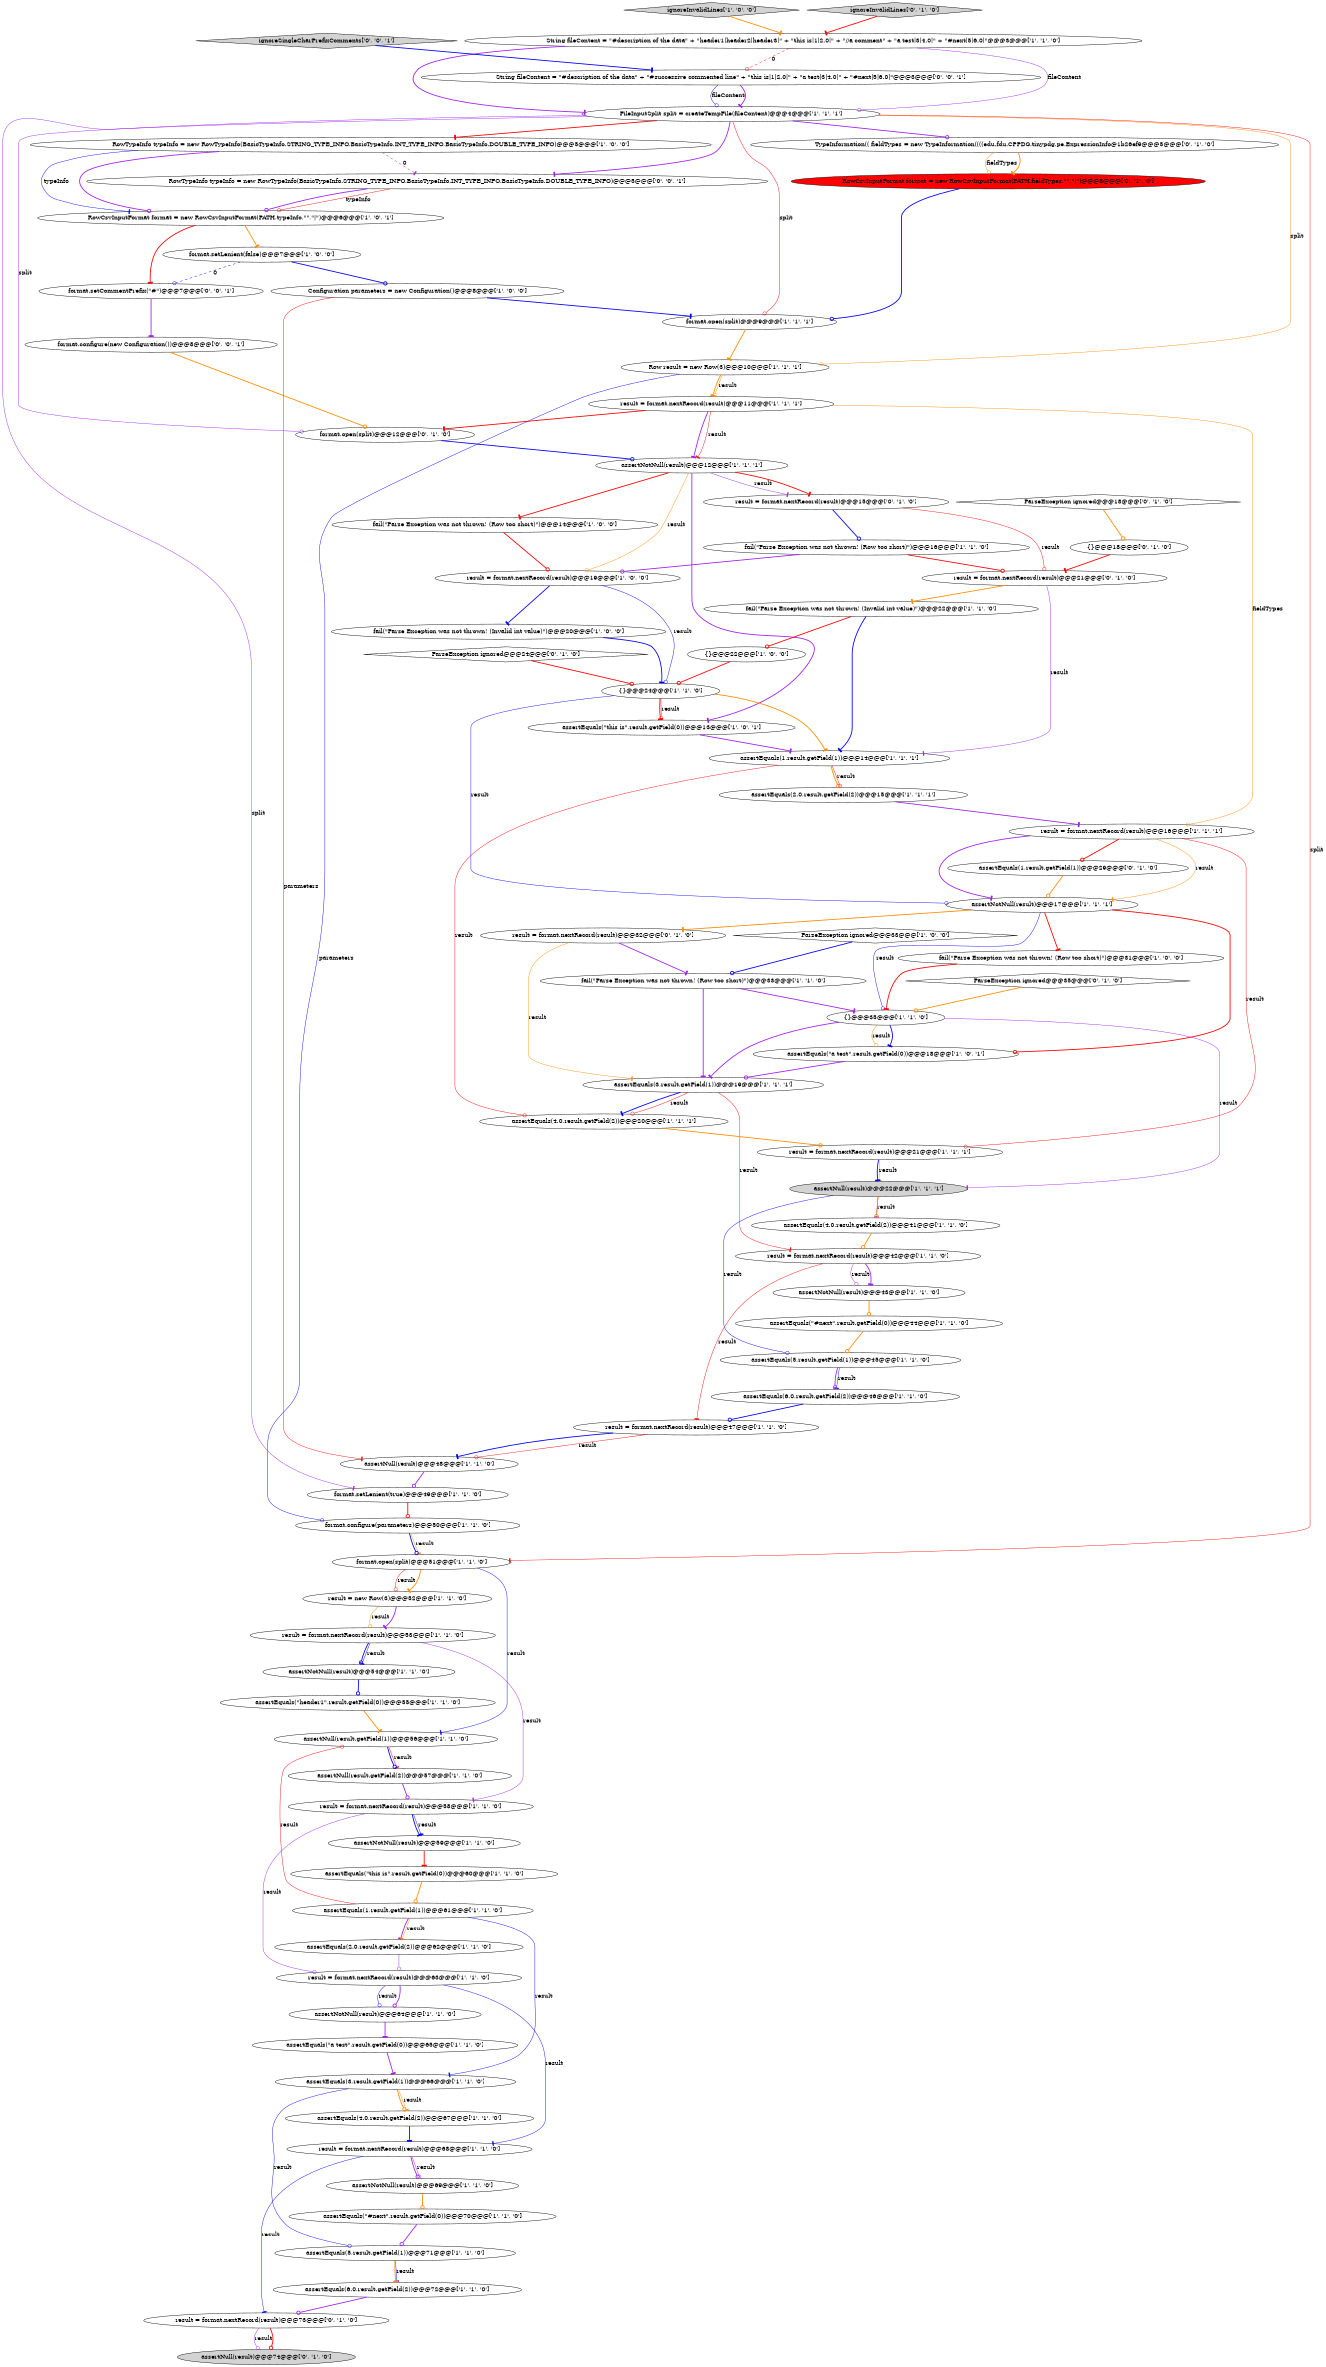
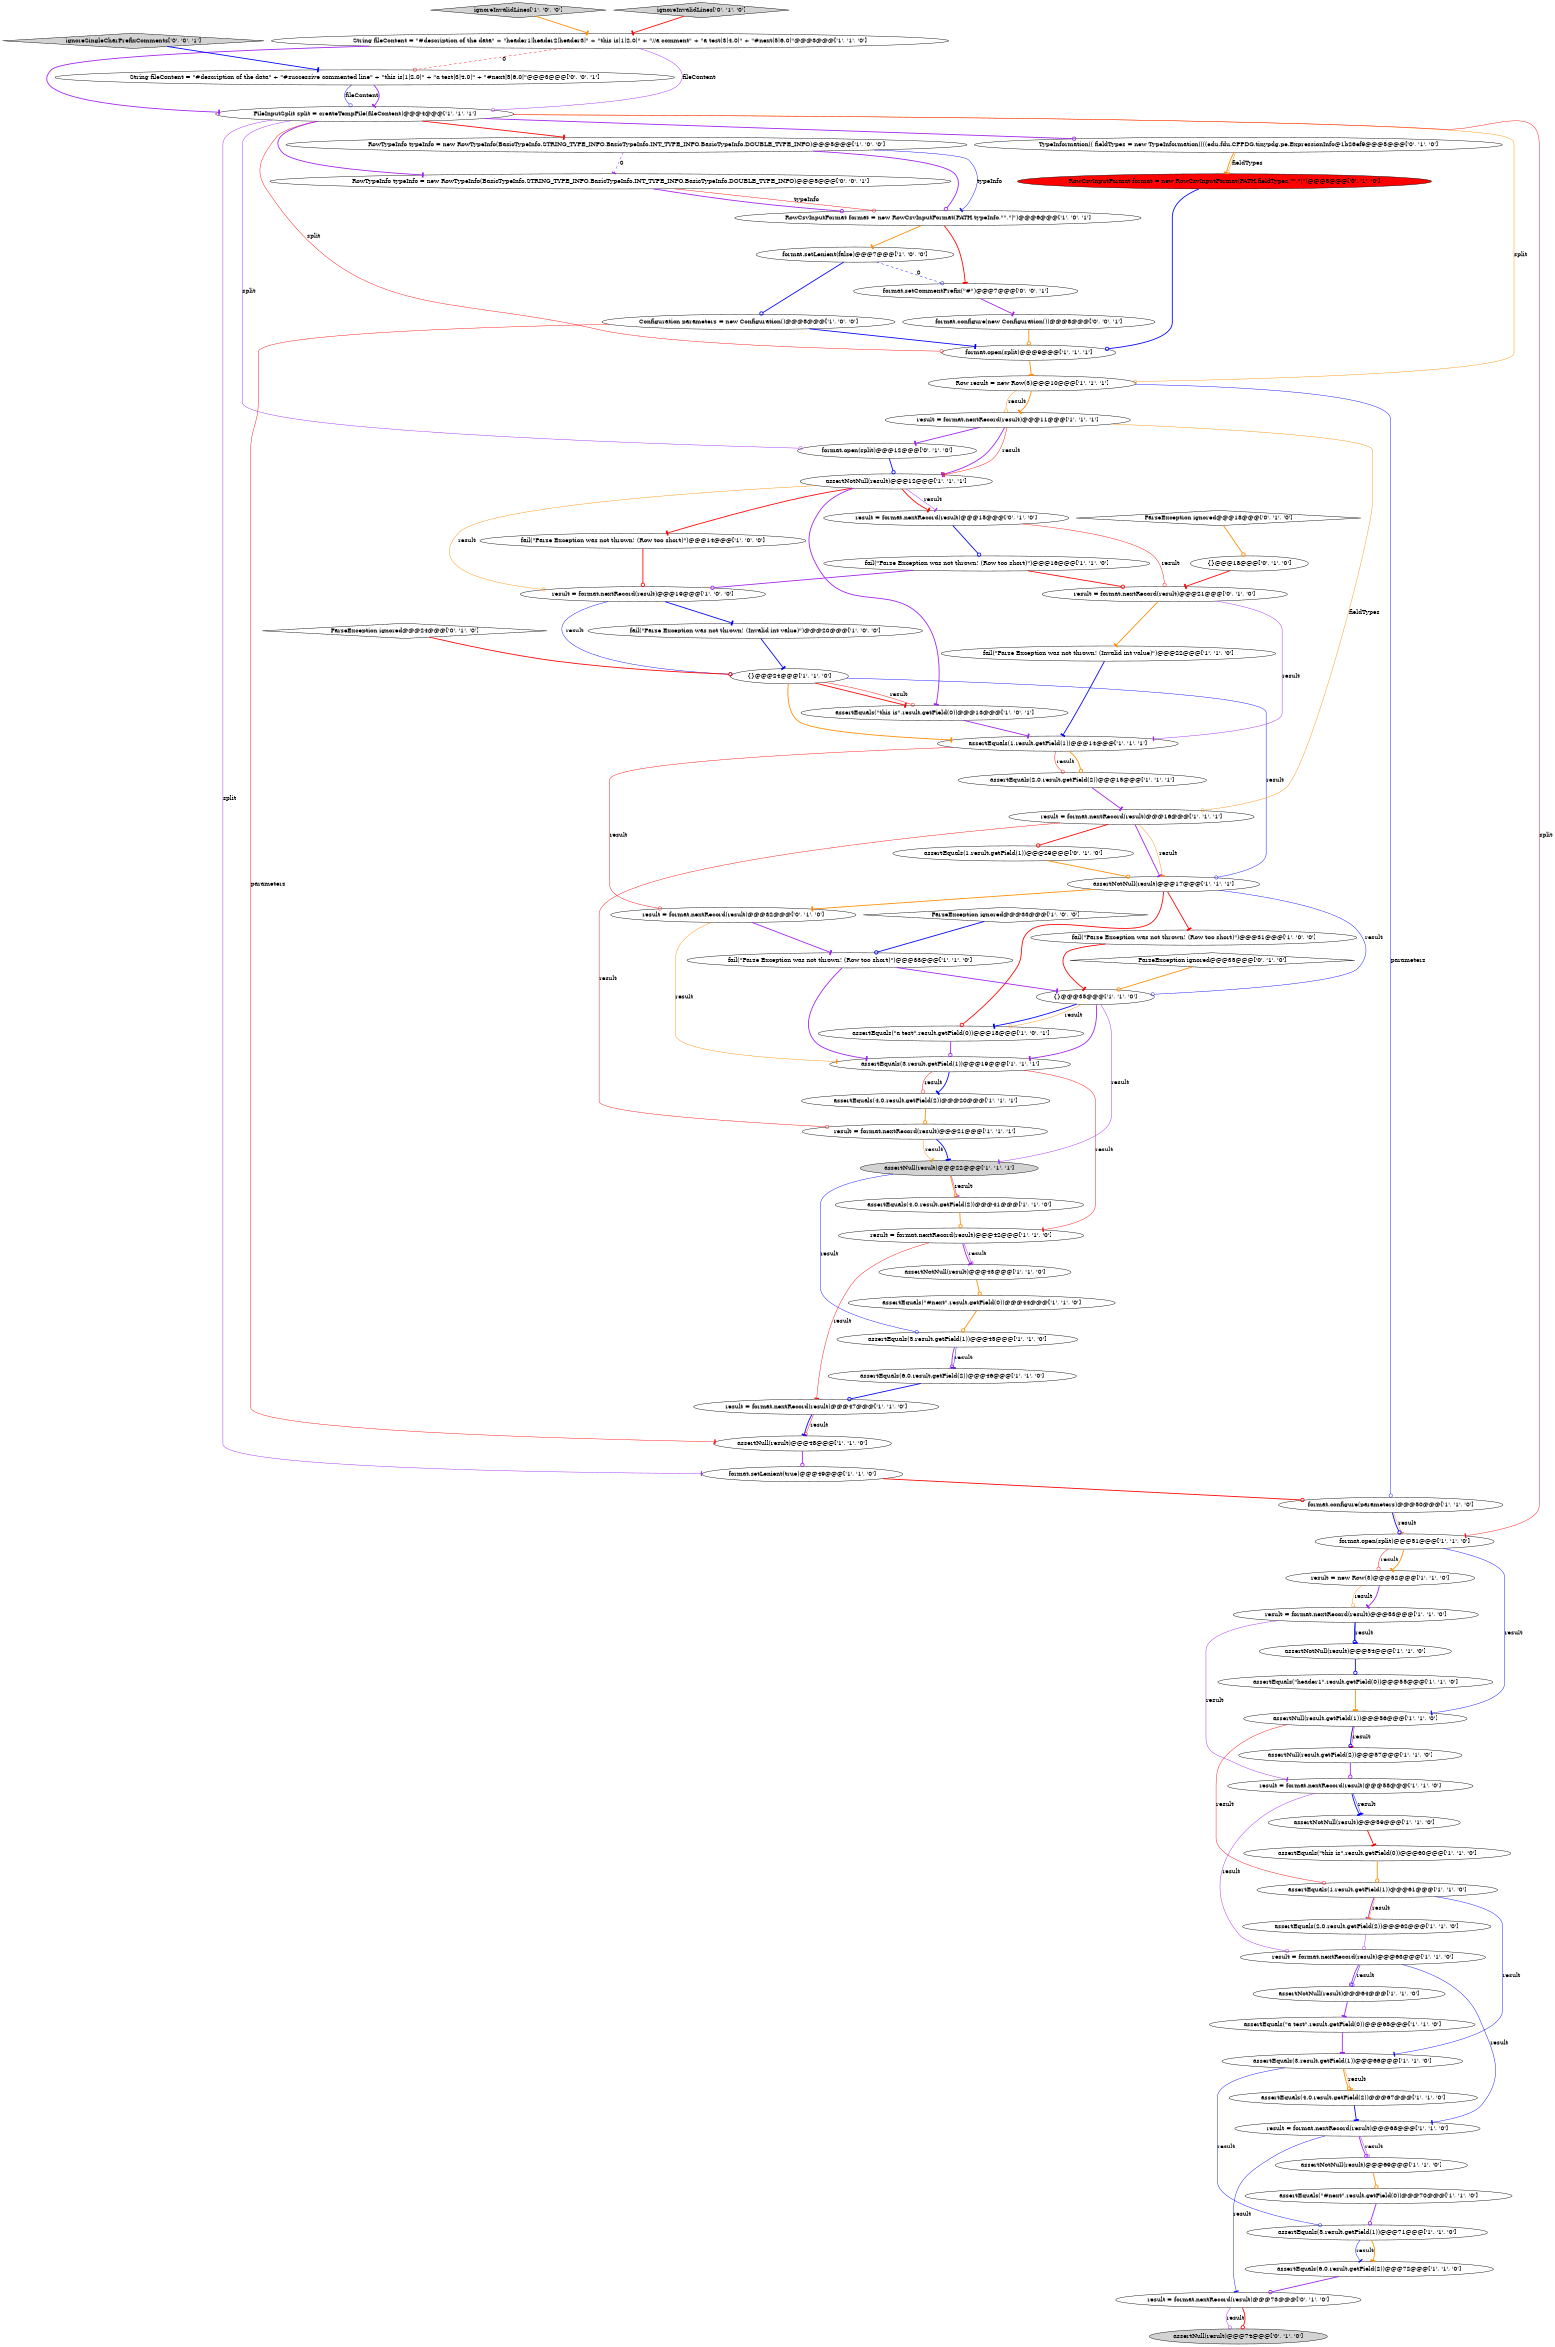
edge "format.configure(new Configuration())@@@8@@@['0', '0', '1']" -> "format.open(split)@@@12@@@['0', '1', '0']": now "format.configure(new Configuration())@@@8@@@['0', '0', '1']" -> "format.open(split)@@@9@@@['1', '1', '1']"
edge "result = format.nextRecord(result)@@@11@@@['1', '1', '1']" -> "format.open(split)@@@12@@@['0', '1', '0']": color red -> purple
node "{}@@@22@@@['1', '0', '0']": removed
edge "assertEquals(1,result.getField(1))@@@14@@@['1', '1', '1']" -> "assertEquals(4.0,result.getField(2))@@@20@@@['1', '1', '1']": now "assertEquals(1,result.getField(1))@@@14@@@['1', '1', '1']" -> "result = format.nextRecord(result)@@@32@@@['0', '1', '0']"
edge "assertEquals(1,result.getField(1))@@@61@@@['1', '1', '0']" -> "assertNull(result.getField(1))@@@56@@@['1', '1', '0']": reversed
